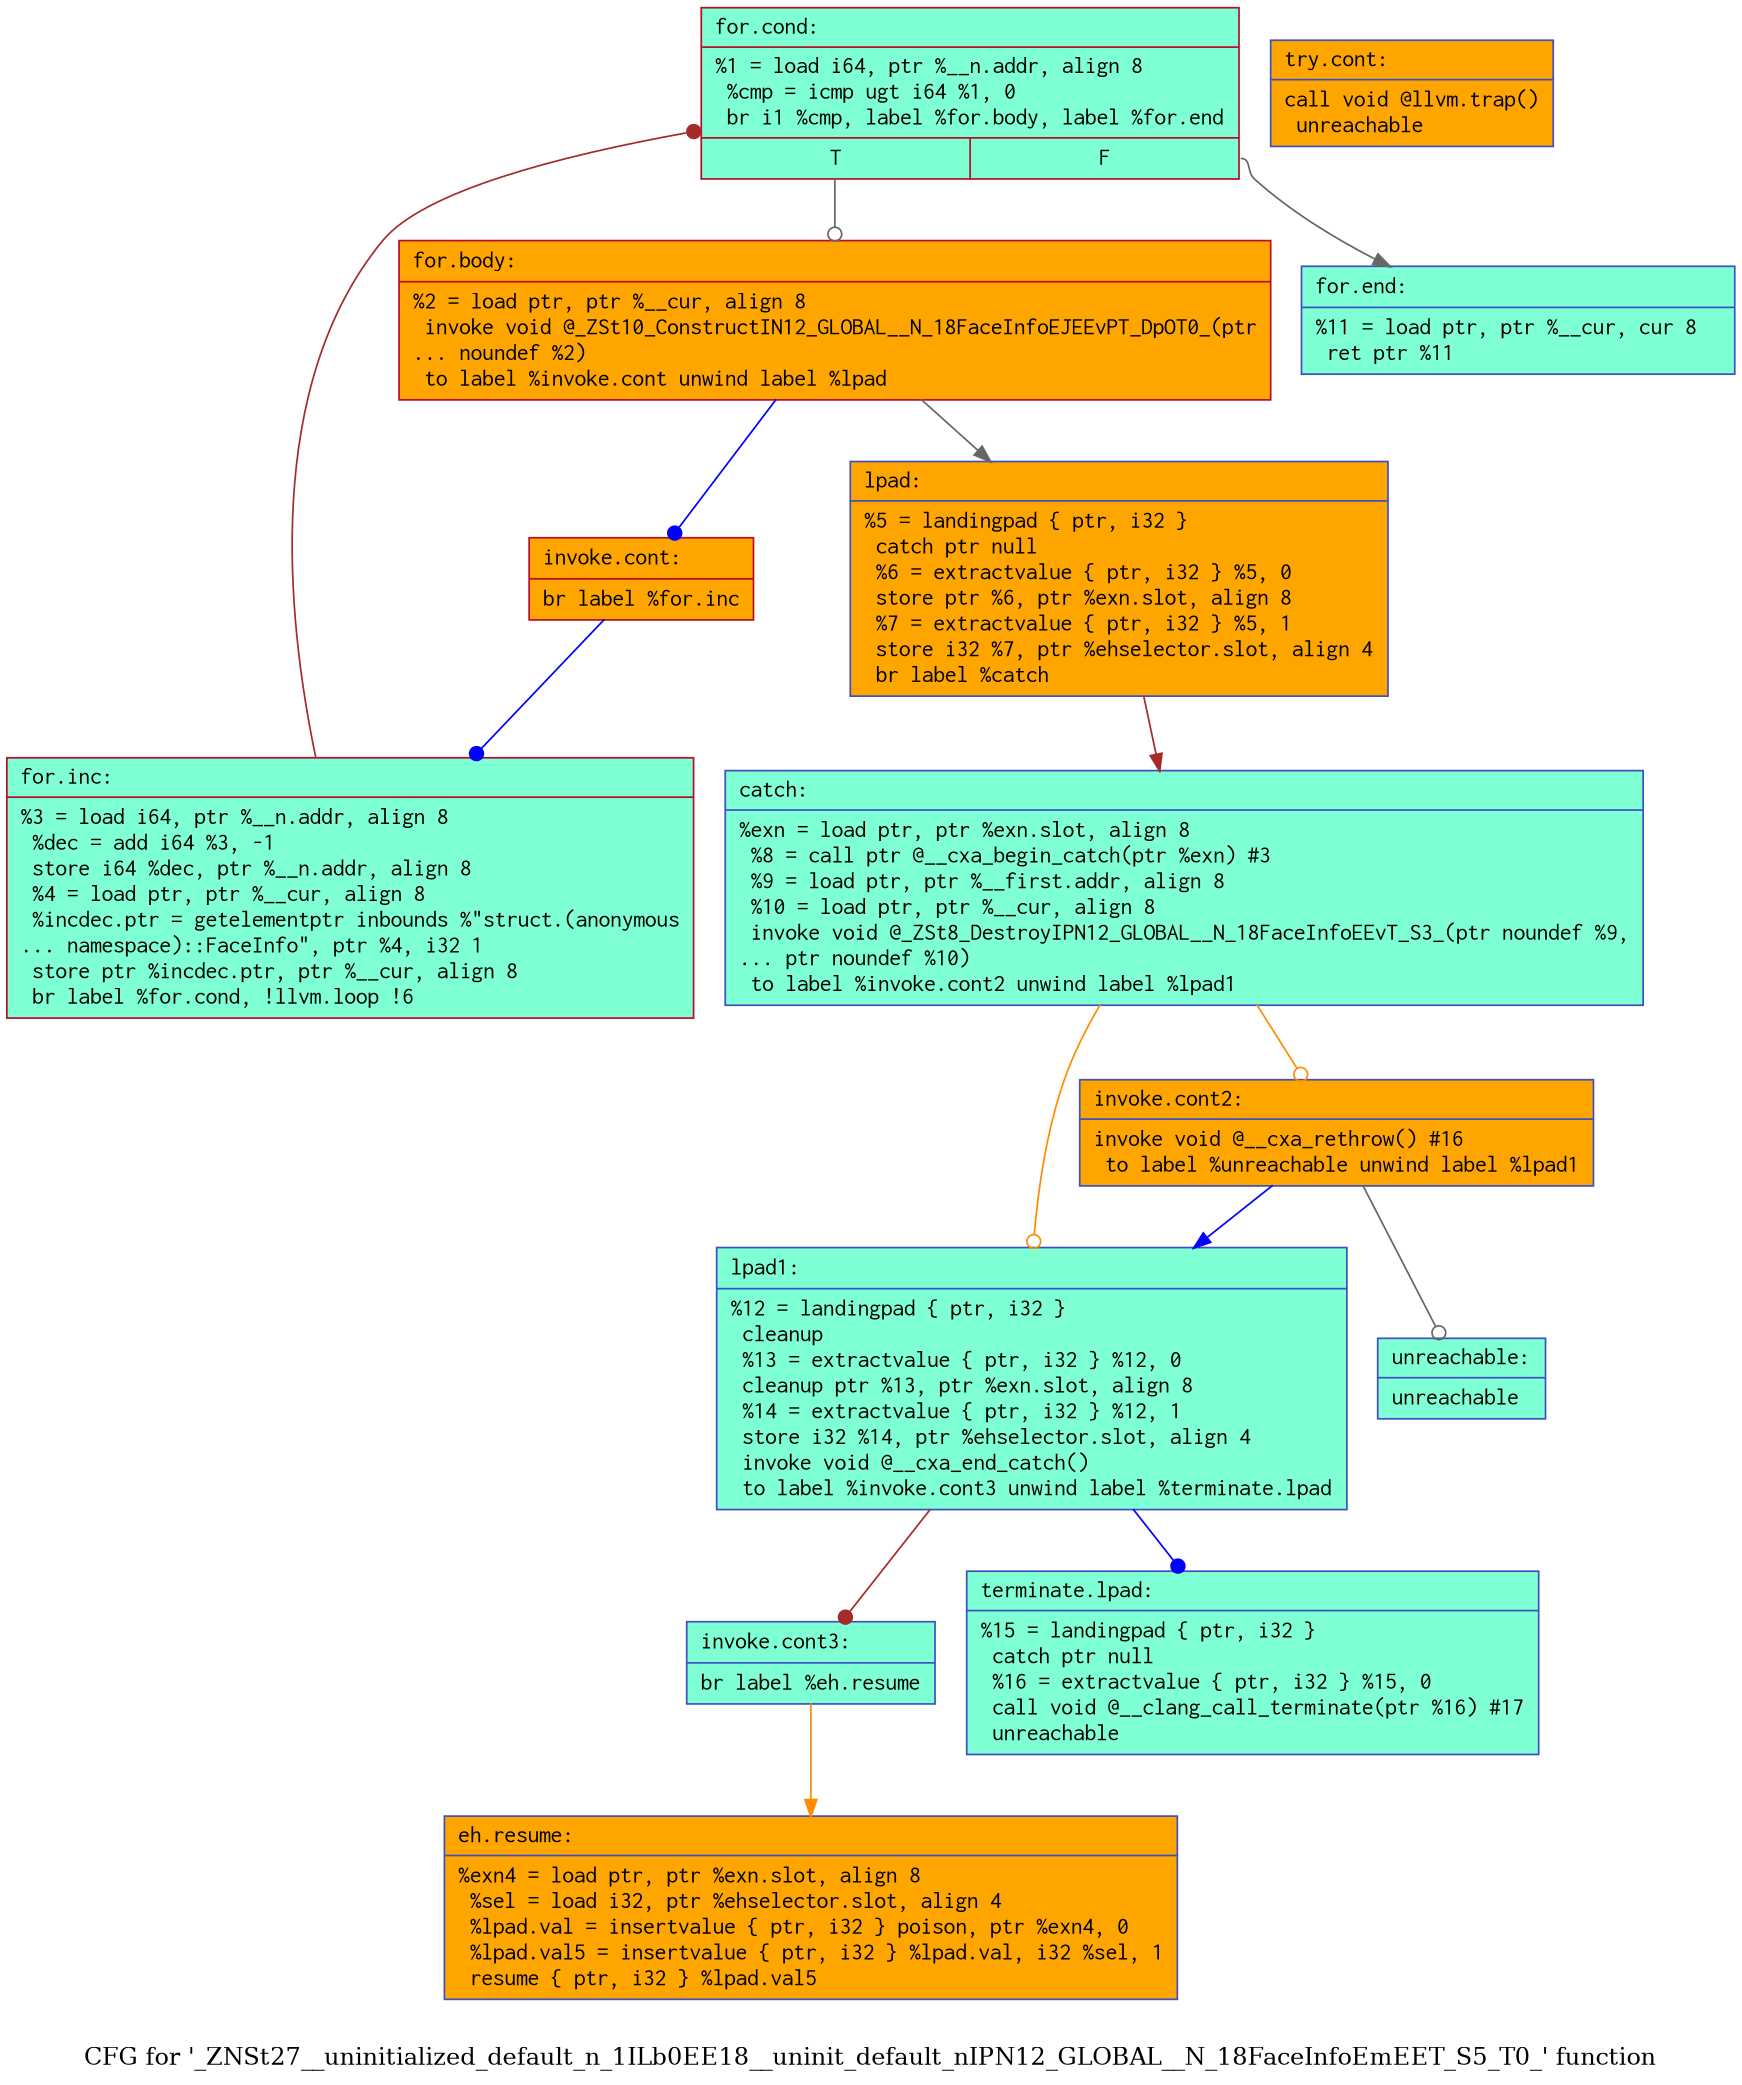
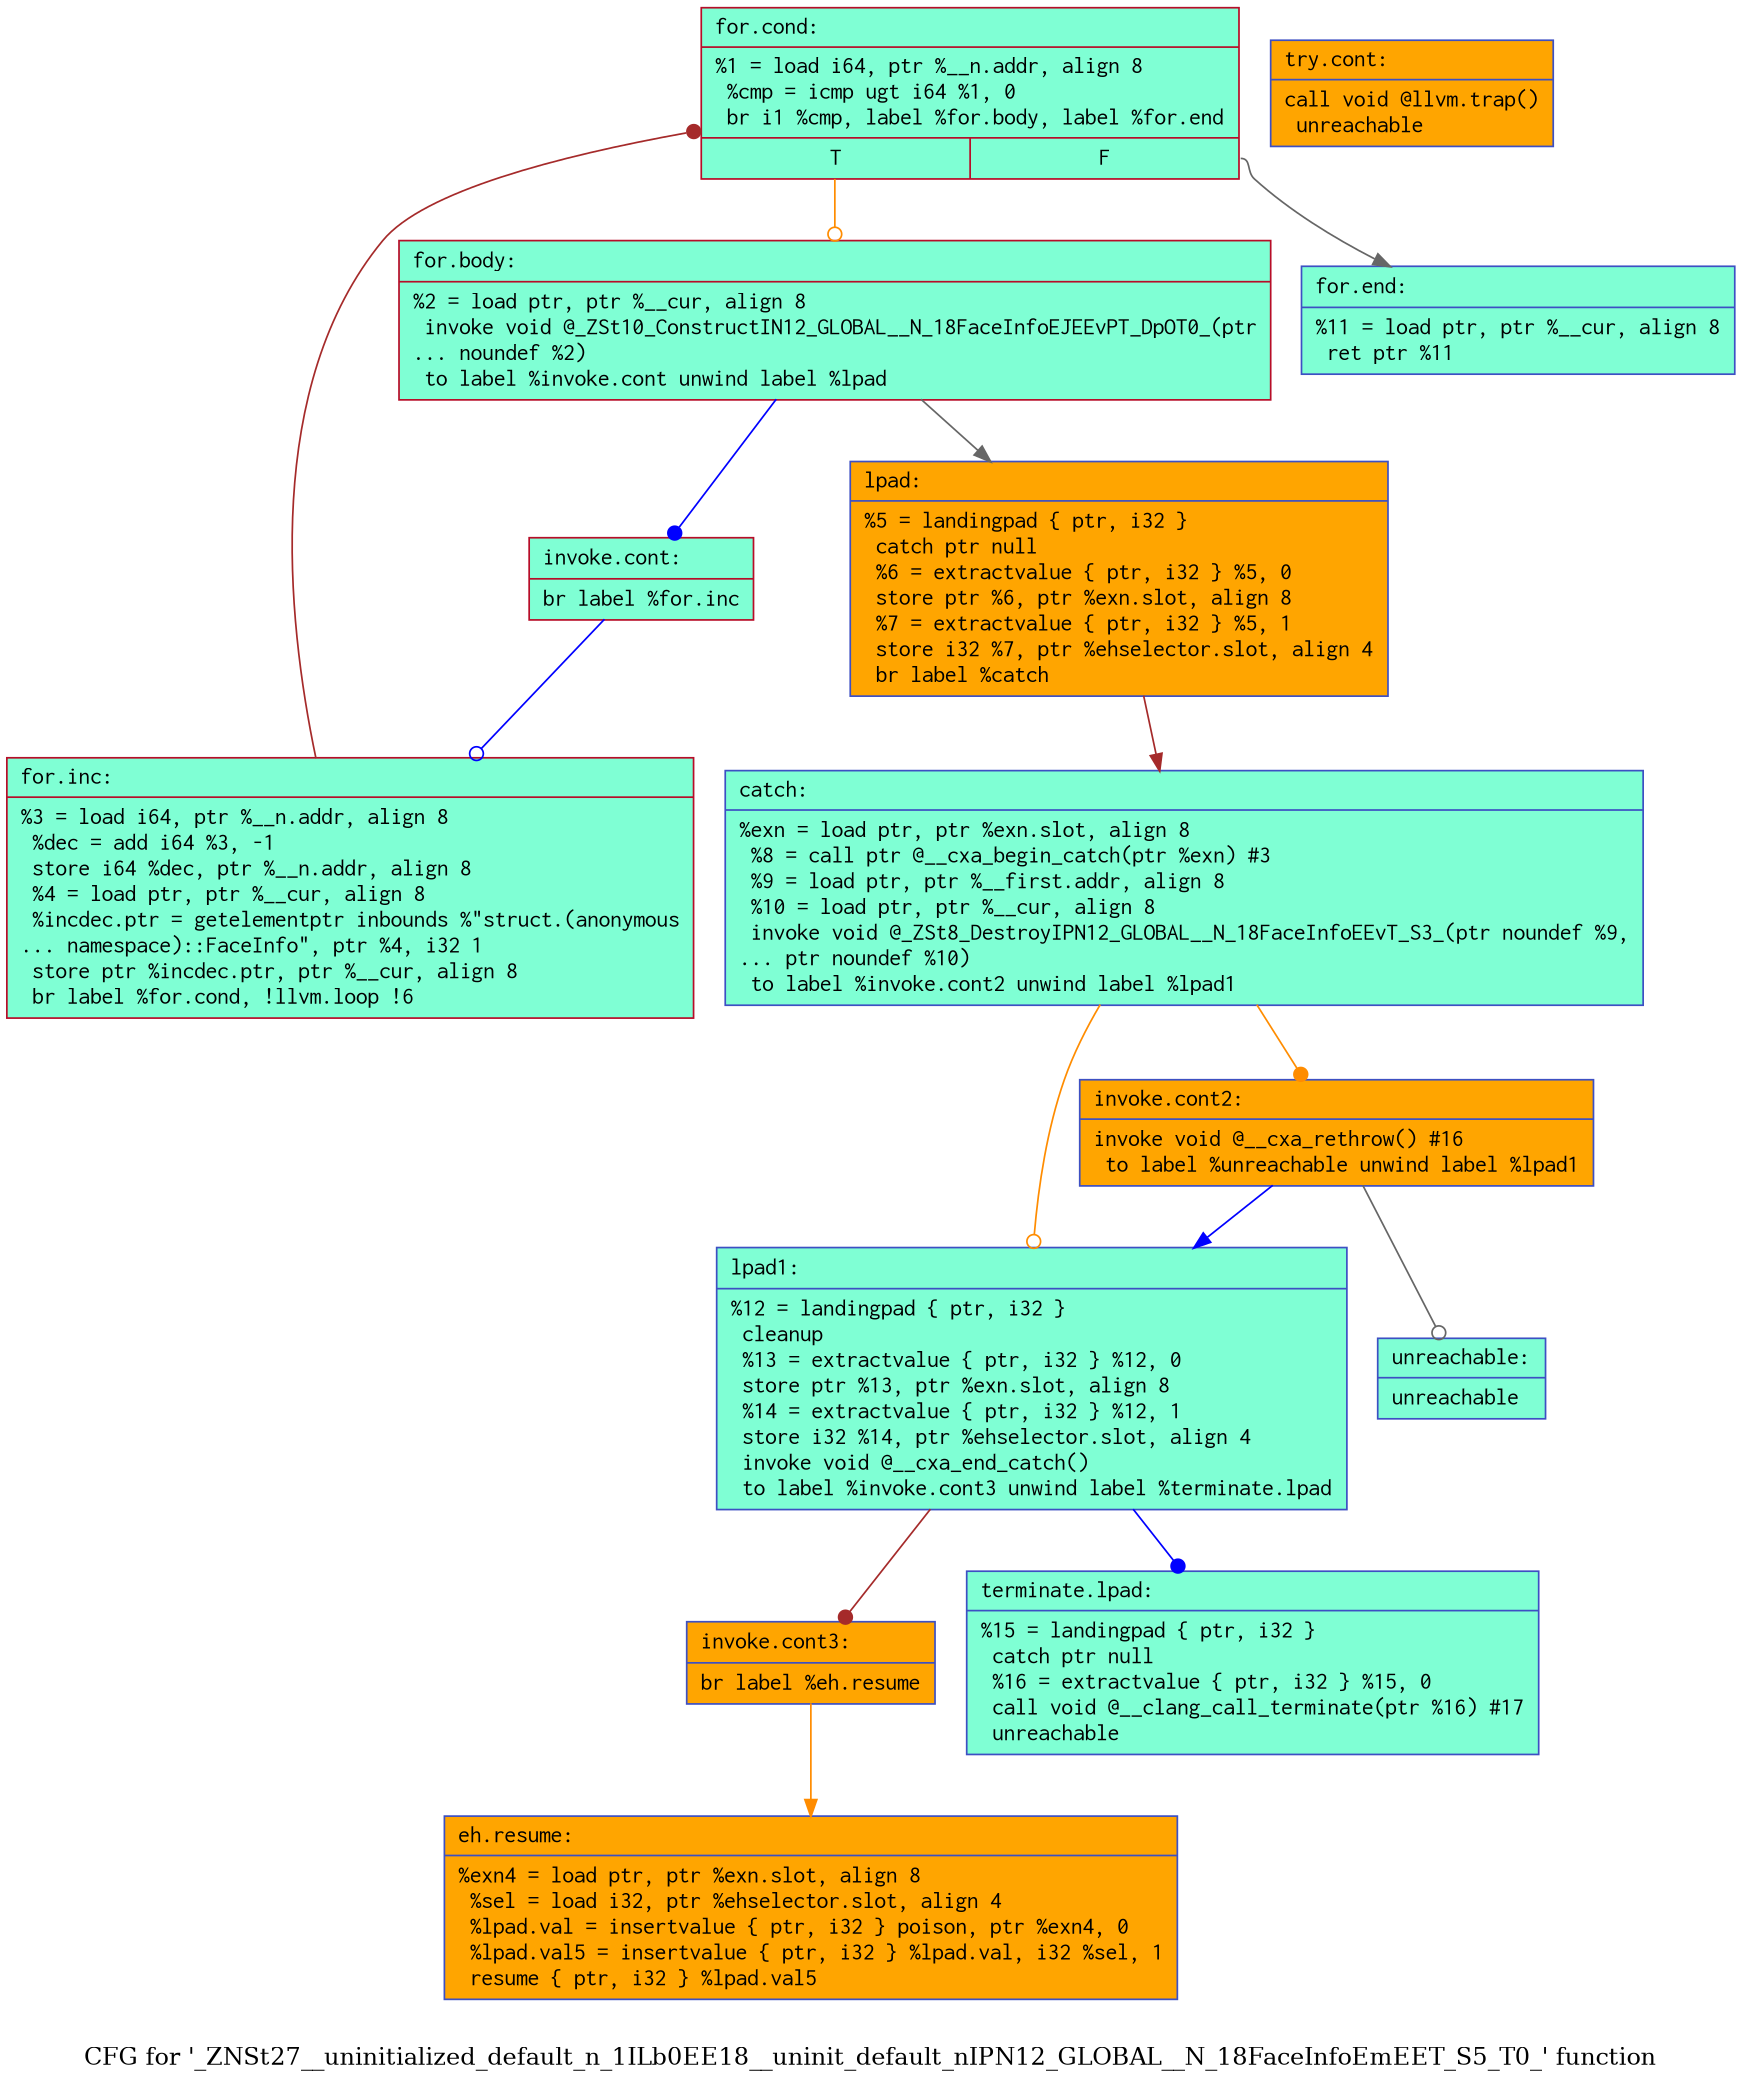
edge "for.cond:" -> "for.body:": color gray40 -> darkorange
node "for.body:": fillcolor orange -> aquamarine
node "for.end:": text "%11 = load ptr, ptr %__cur, cur 8" -> "%11 = load ptr, ptr %__cur, align 8"
node "invoke.cont:": fillcolor orange -> aquamarine
edge "invoke.cont:" -> "for.inc:": arrowhead dot -> odot
edge "catch:" -> "invoke.cont2:": arrowhead odot -> dot
node "lpad1:": text "cleanup ptr %13, ptr %exn.slot, align 8" -> "store ptr %13, ptr %exn.slot, align 8"
node "invoke.cont3:": fillcolor aquamarine -> orange
